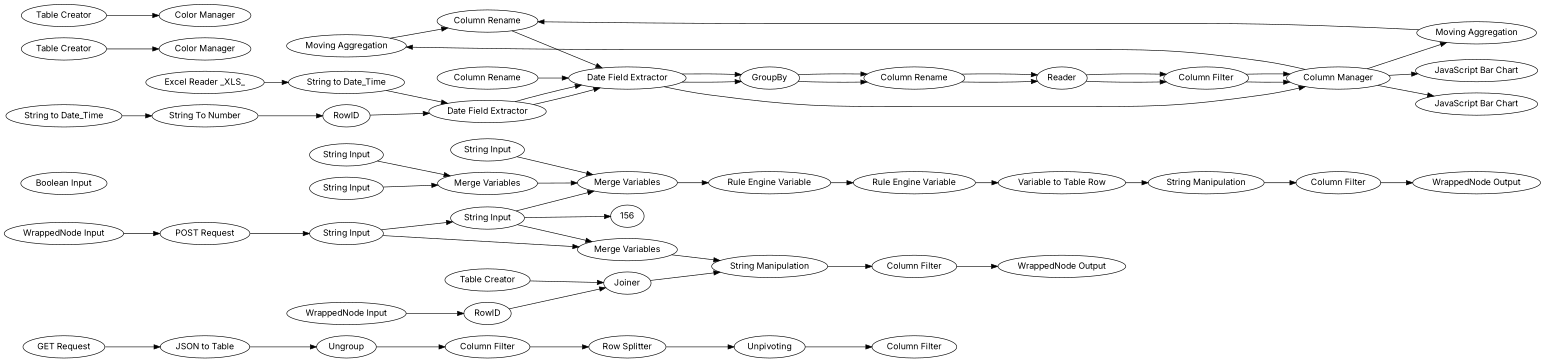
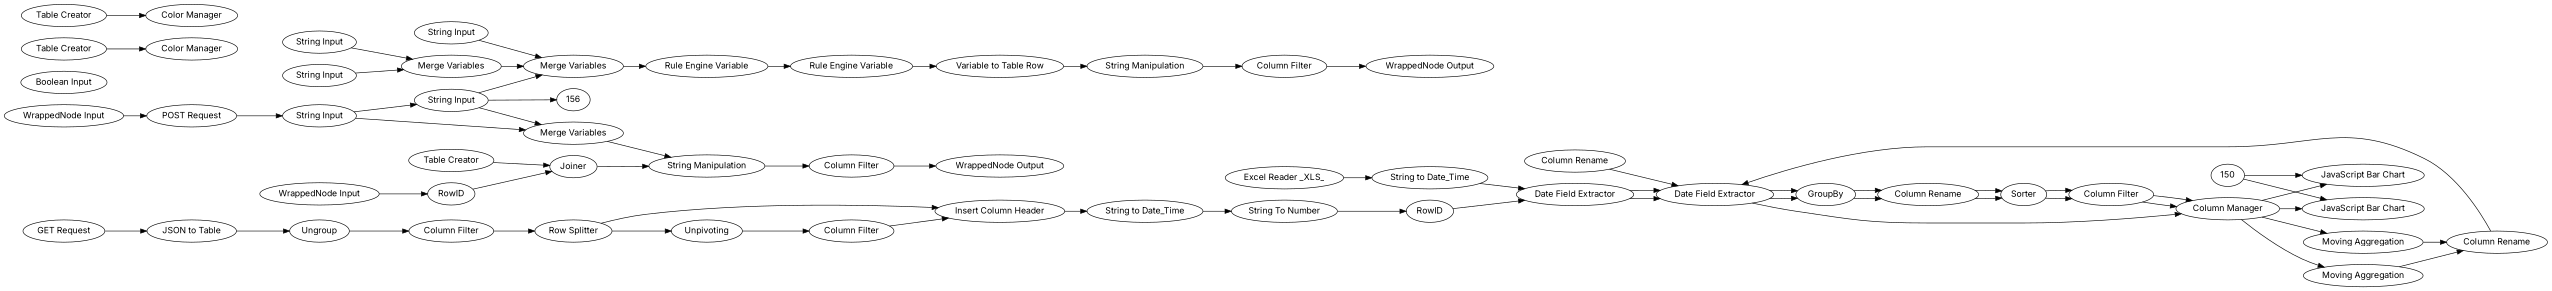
node "Reader": label "Reader" -> "Sorter"
node "150": added
node "Insert Column Header": added
